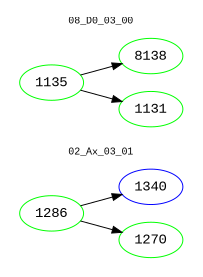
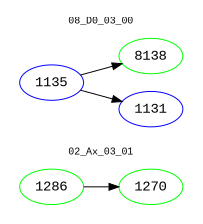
node "1135": color green -> blue
node "1131": color green -> blue
node "1340": removed
